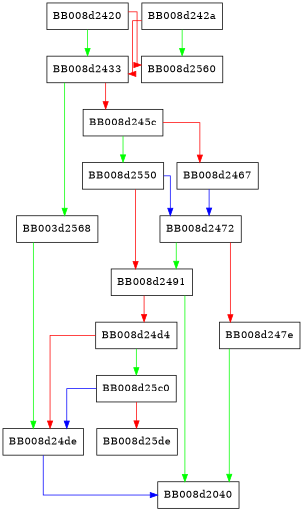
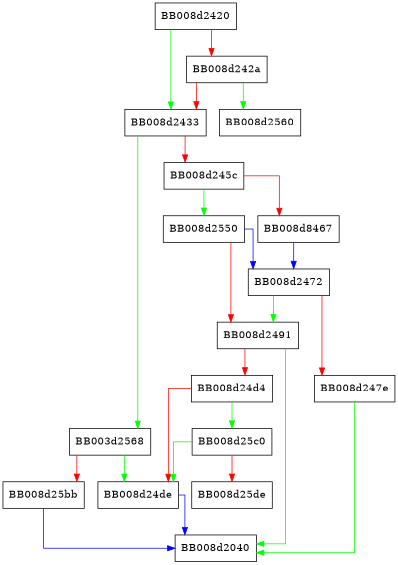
edge "BB008d2420" -> "BB008d2560": now "BB008d2420" -> "BB008d242a"
node "BB008d2467": label "BB008d2467" -> "BB008d8467"
edge "BB008d25c0" -> "BB008d24de": color blue -> green
node "BB008d25bb": added
